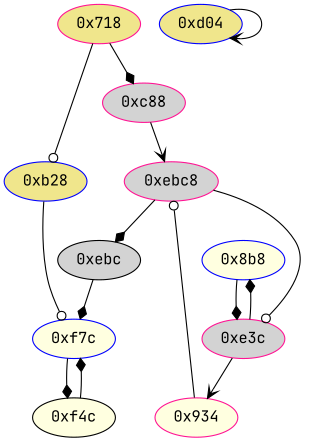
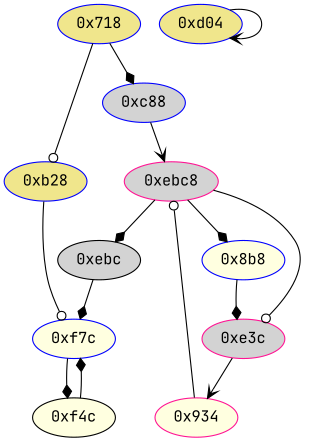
node "0x718": color deeppink -> blue
node "0xc88": color deeppink -> blue
edge "0xe3c" -> "0x8b8": now "0xebc8" -> "0x8b8"
